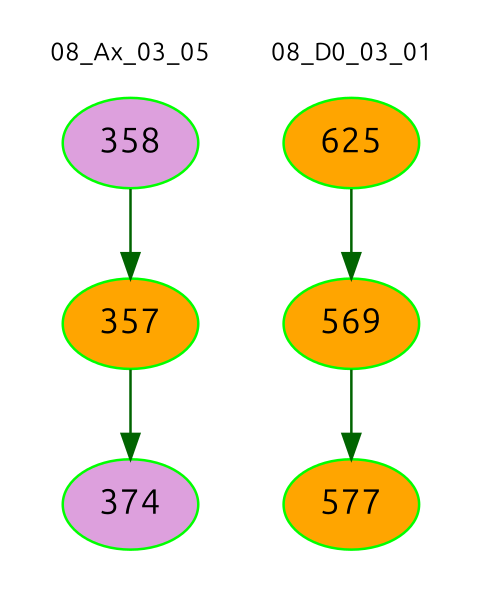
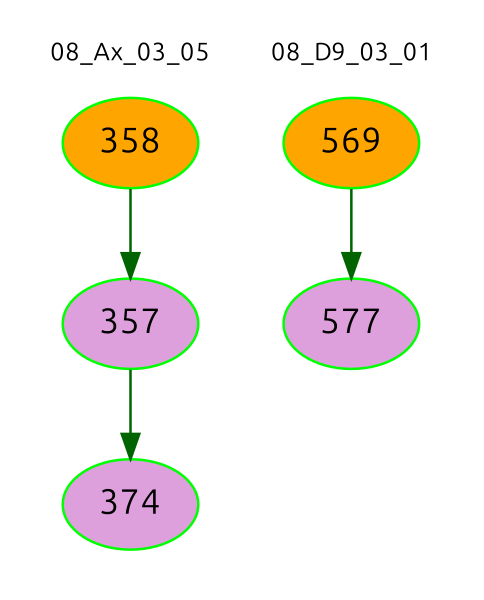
cluster "08_D0_03_01": label "08_D0_03_01" -> "08_D9_03_01"
node "358": fillcolor plum -> orange
node "625": removed
node "357": fillcolor orange -> plum
node "577": fillcolor orange -> plum
